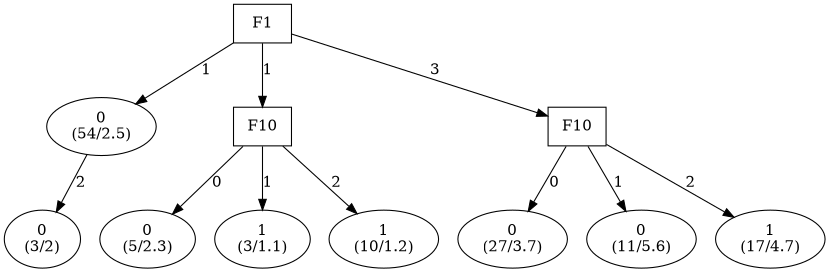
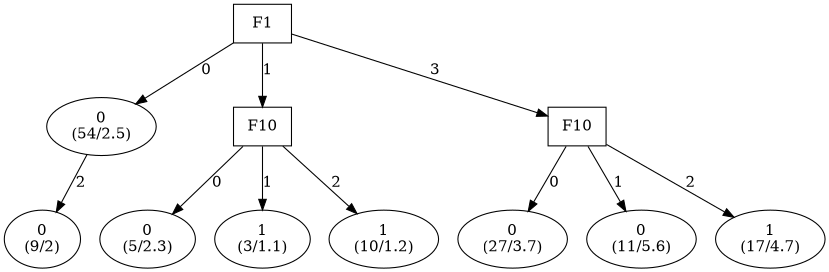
edge "F1" -> "0 (54/2.5)": label "1" -> "0"
node "0 (3/2)": label "0 (3/2)" -> "0 (9/2)"
